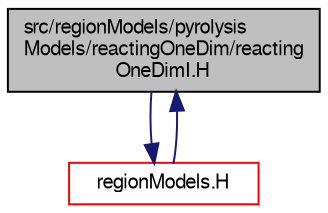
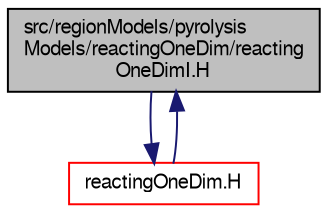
node "regionModels.H": label "regionModels.H" -> "reactingOneDim.H"
